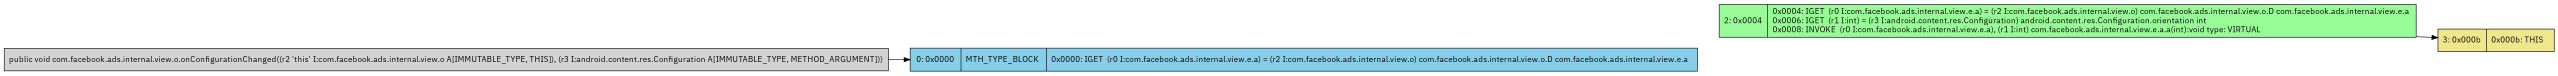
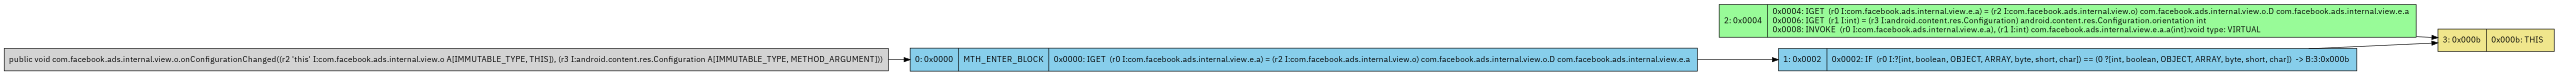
node "0: 0x0000": text "MTH_TYPE_BLOCK" -> "MTH_ENTER_BLOCK"
node "1: 0x0002": added
